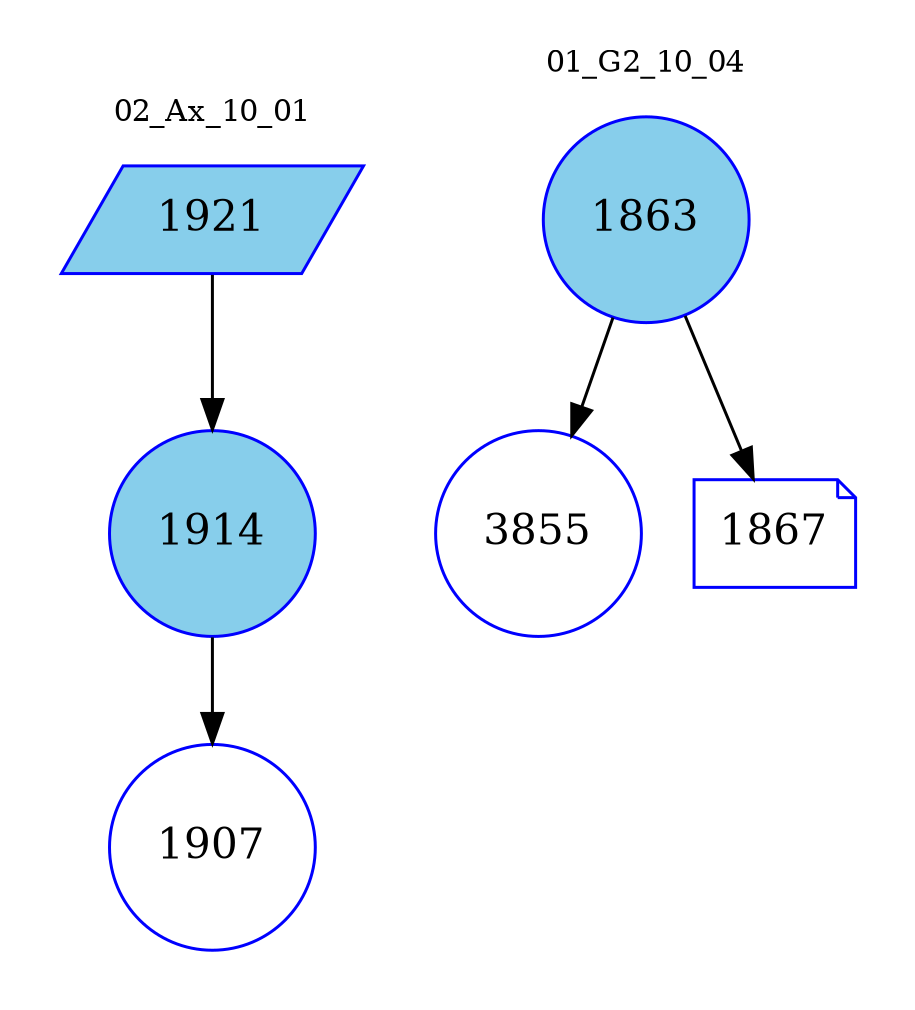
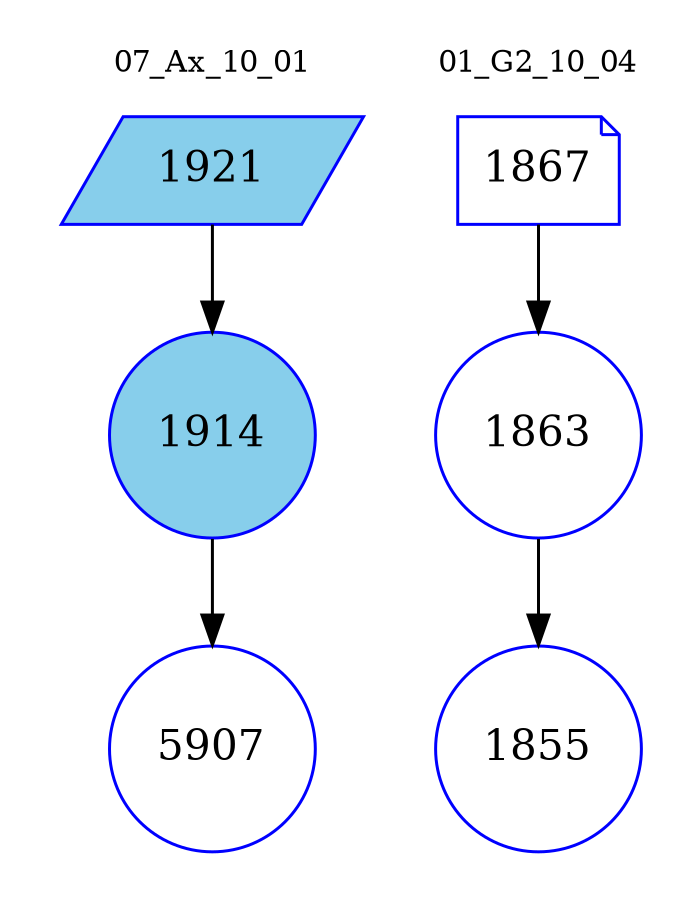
cluster "02_Ax_10_01": label "02_Ax_10_01" -> "07_Ax_10_01"
node "1863": fillcolor skyblue -> white
edge "1863" -> "1867": reversed
node "3855": label "3855" -> "1855"
node "1907": label "1907" -> "5907"
